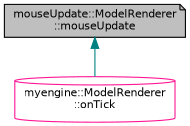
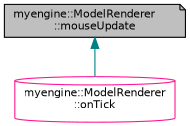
node "mouseUpdate::ModelRenderer ::mouseUpdate": label "mouseUpdate::ModelRenderer ::mouseUpdate" -> "myengine::ModelRenderer ::mouseUpdate"
